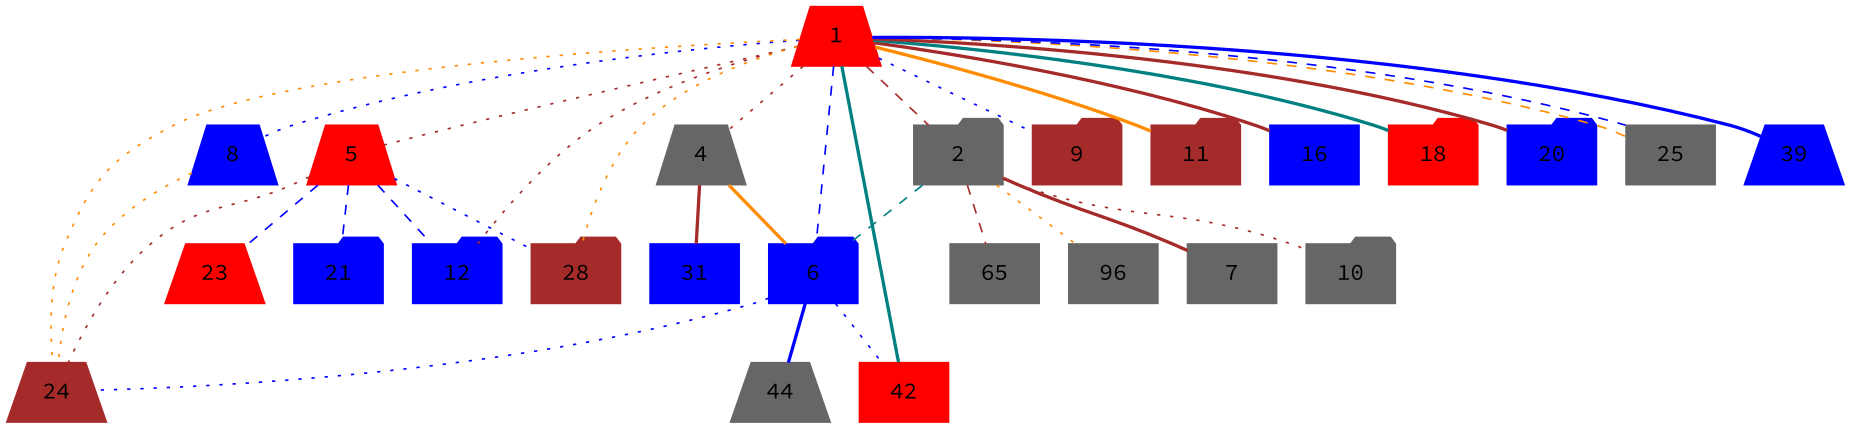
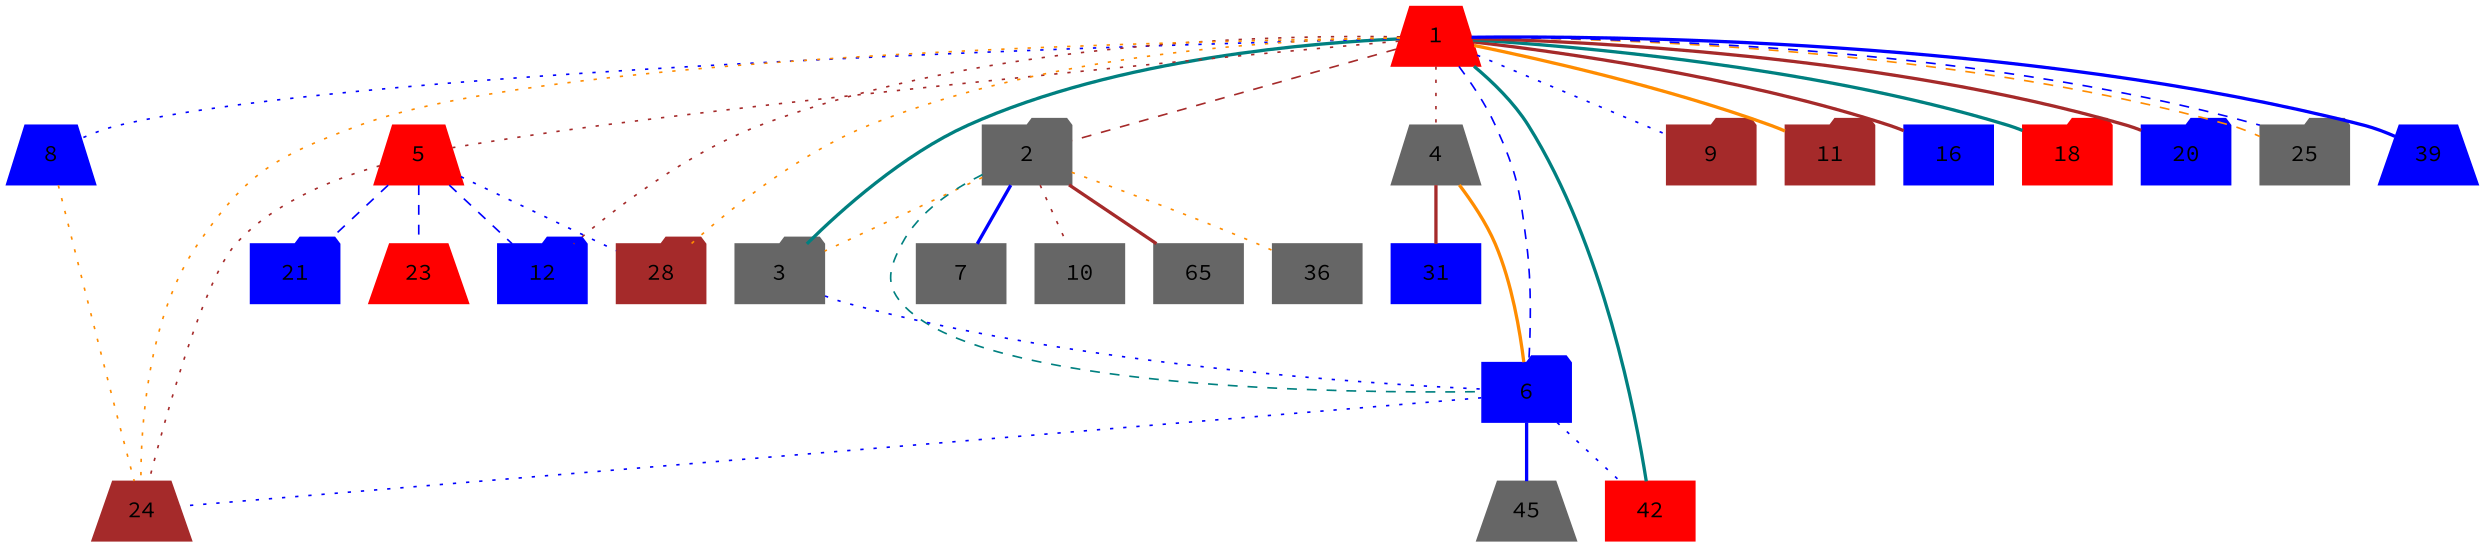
node "25": shape box -> folder
edge "2" -- "65": style dashed -> bold
edge "2" -- "7": color brown -> blue
node "3": added
node "96": label "96" -> "36"
node "10": shape folder -> box
node "44": label "44" -> "45"
